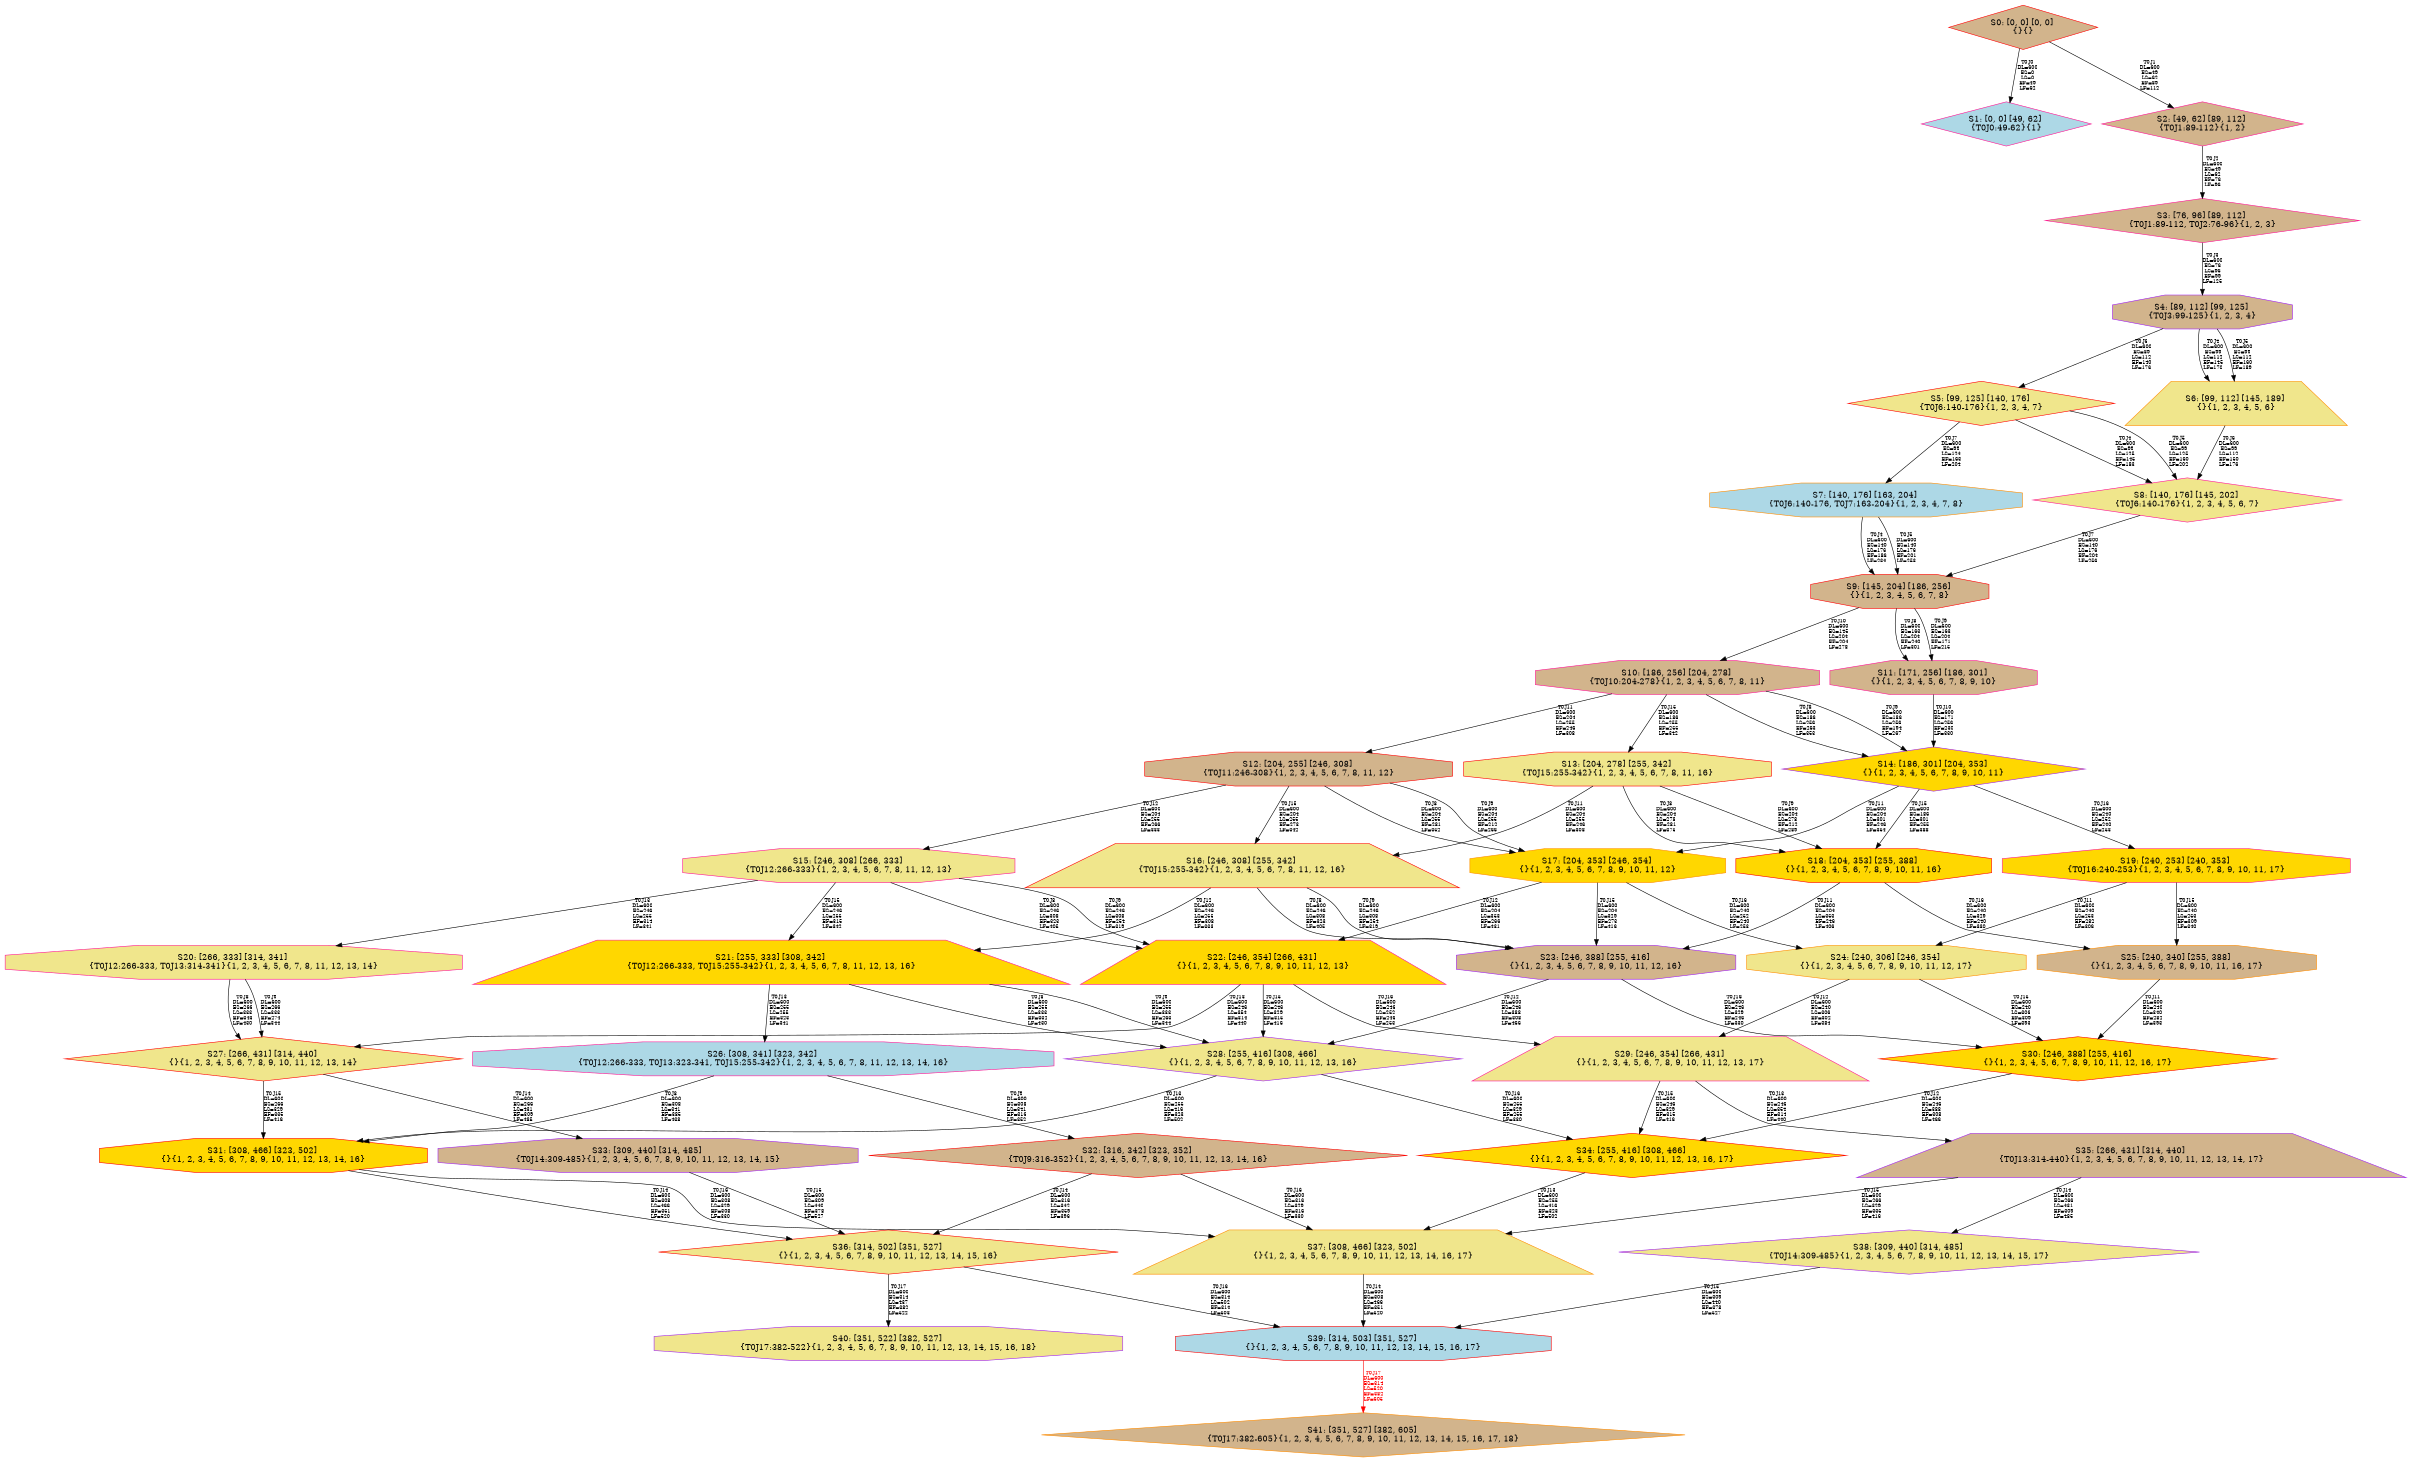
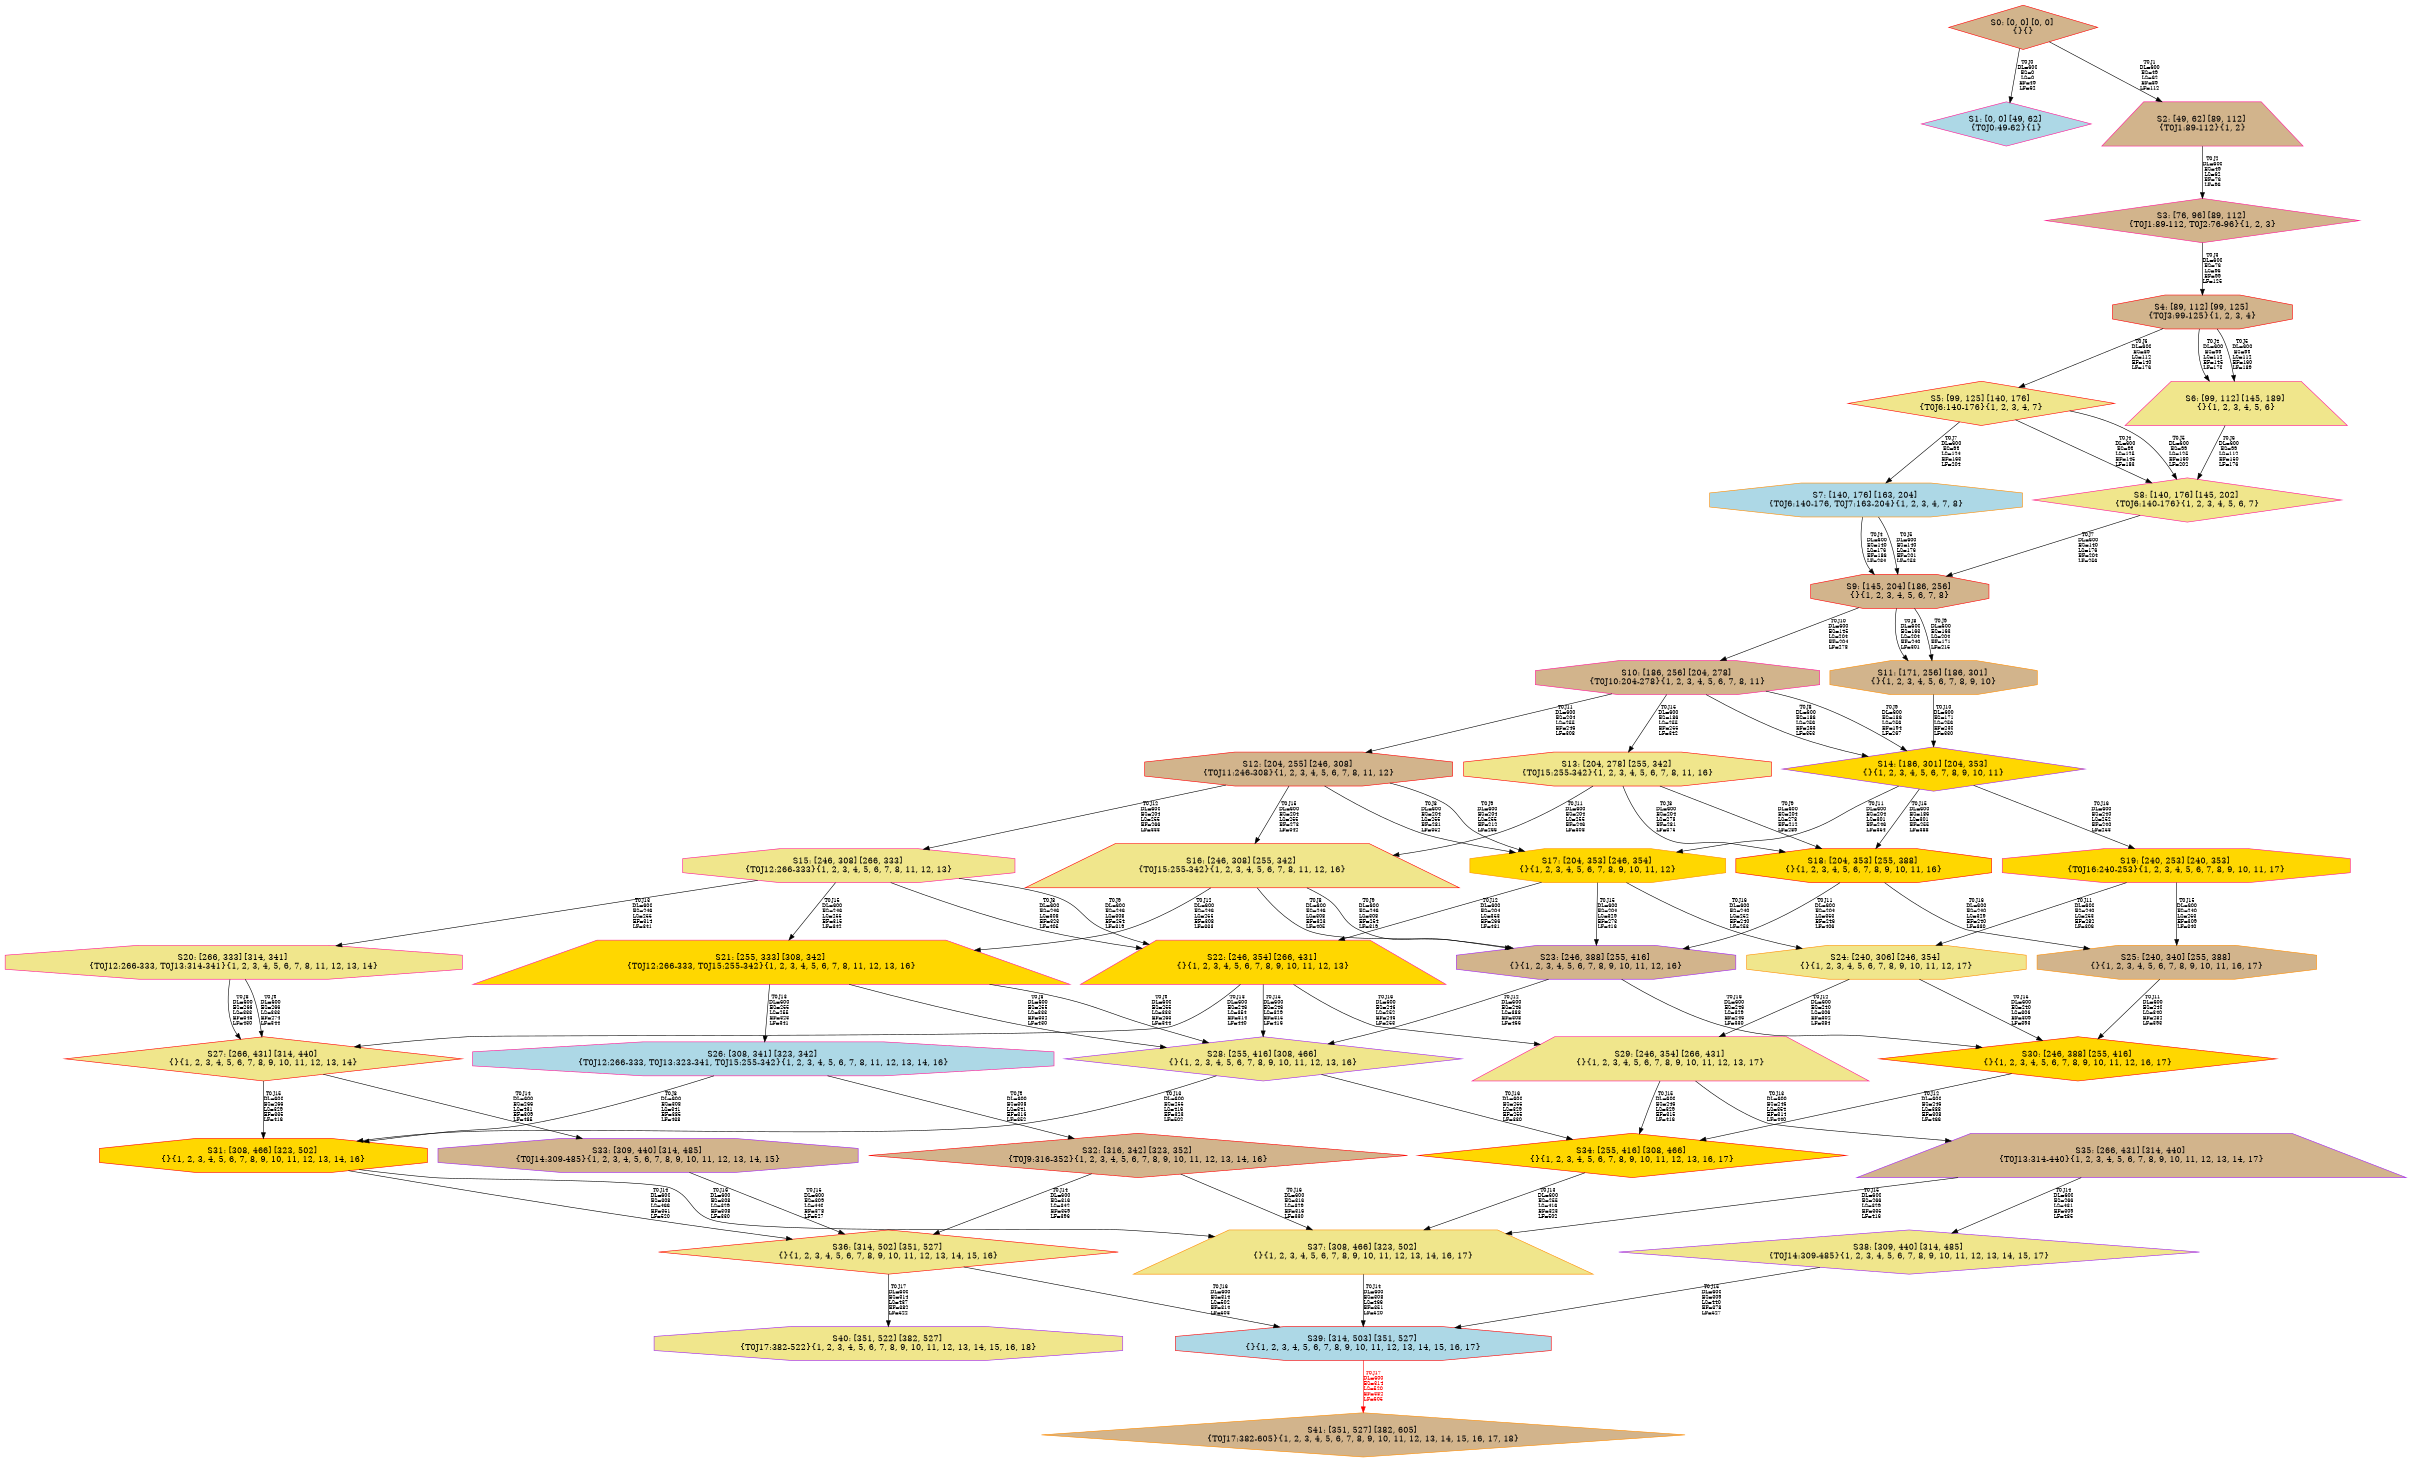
node "S2: [49, 62] [89, 112] {T0J1:89-112}{1, 2}": shape diamond -> trapezium
node "S4: [89, 112] [99, 125] {T0J3:99-125}{1, 2, 3, 4}": color purple -> red
node "S6: [99, 112] [145, 189] {}{1, 2, 3, 4, 5, 6}": color darkorange -> deeppink
node "S11: [171, 256] [186, 301] {}{1, 2, 3, 4, 5, 6, 7, 8, 9, 10}": color deeppink -> darkorange
